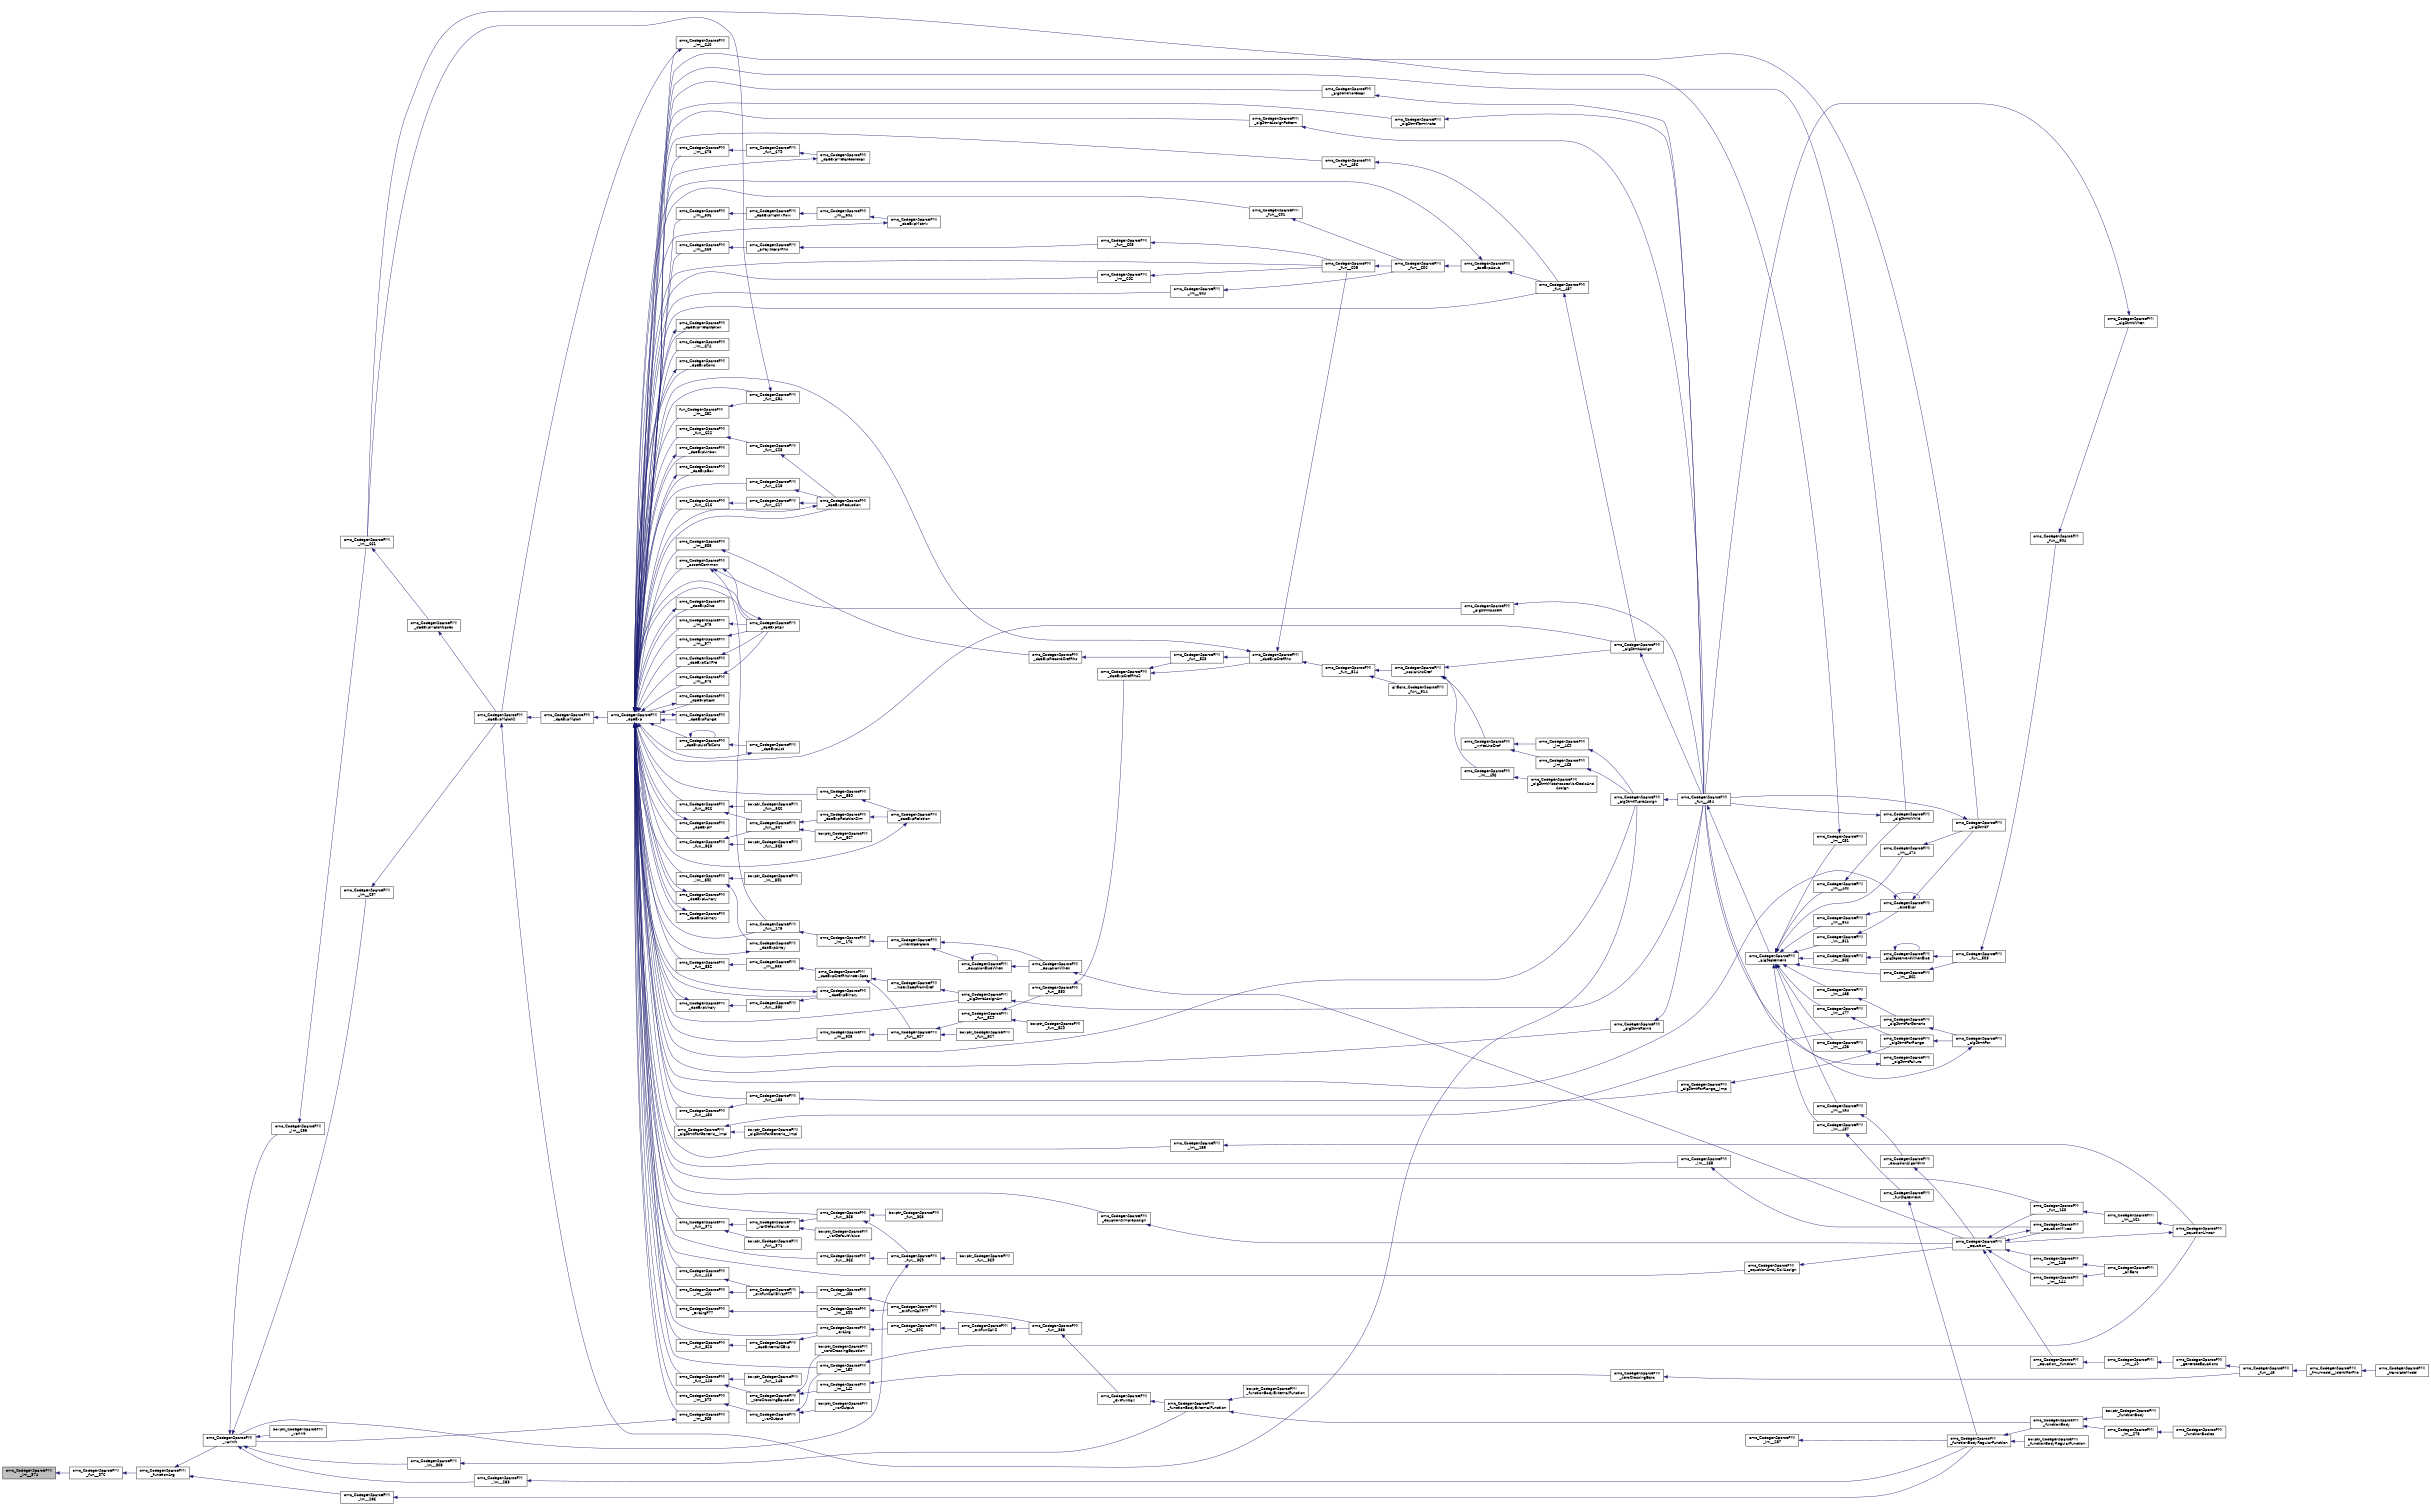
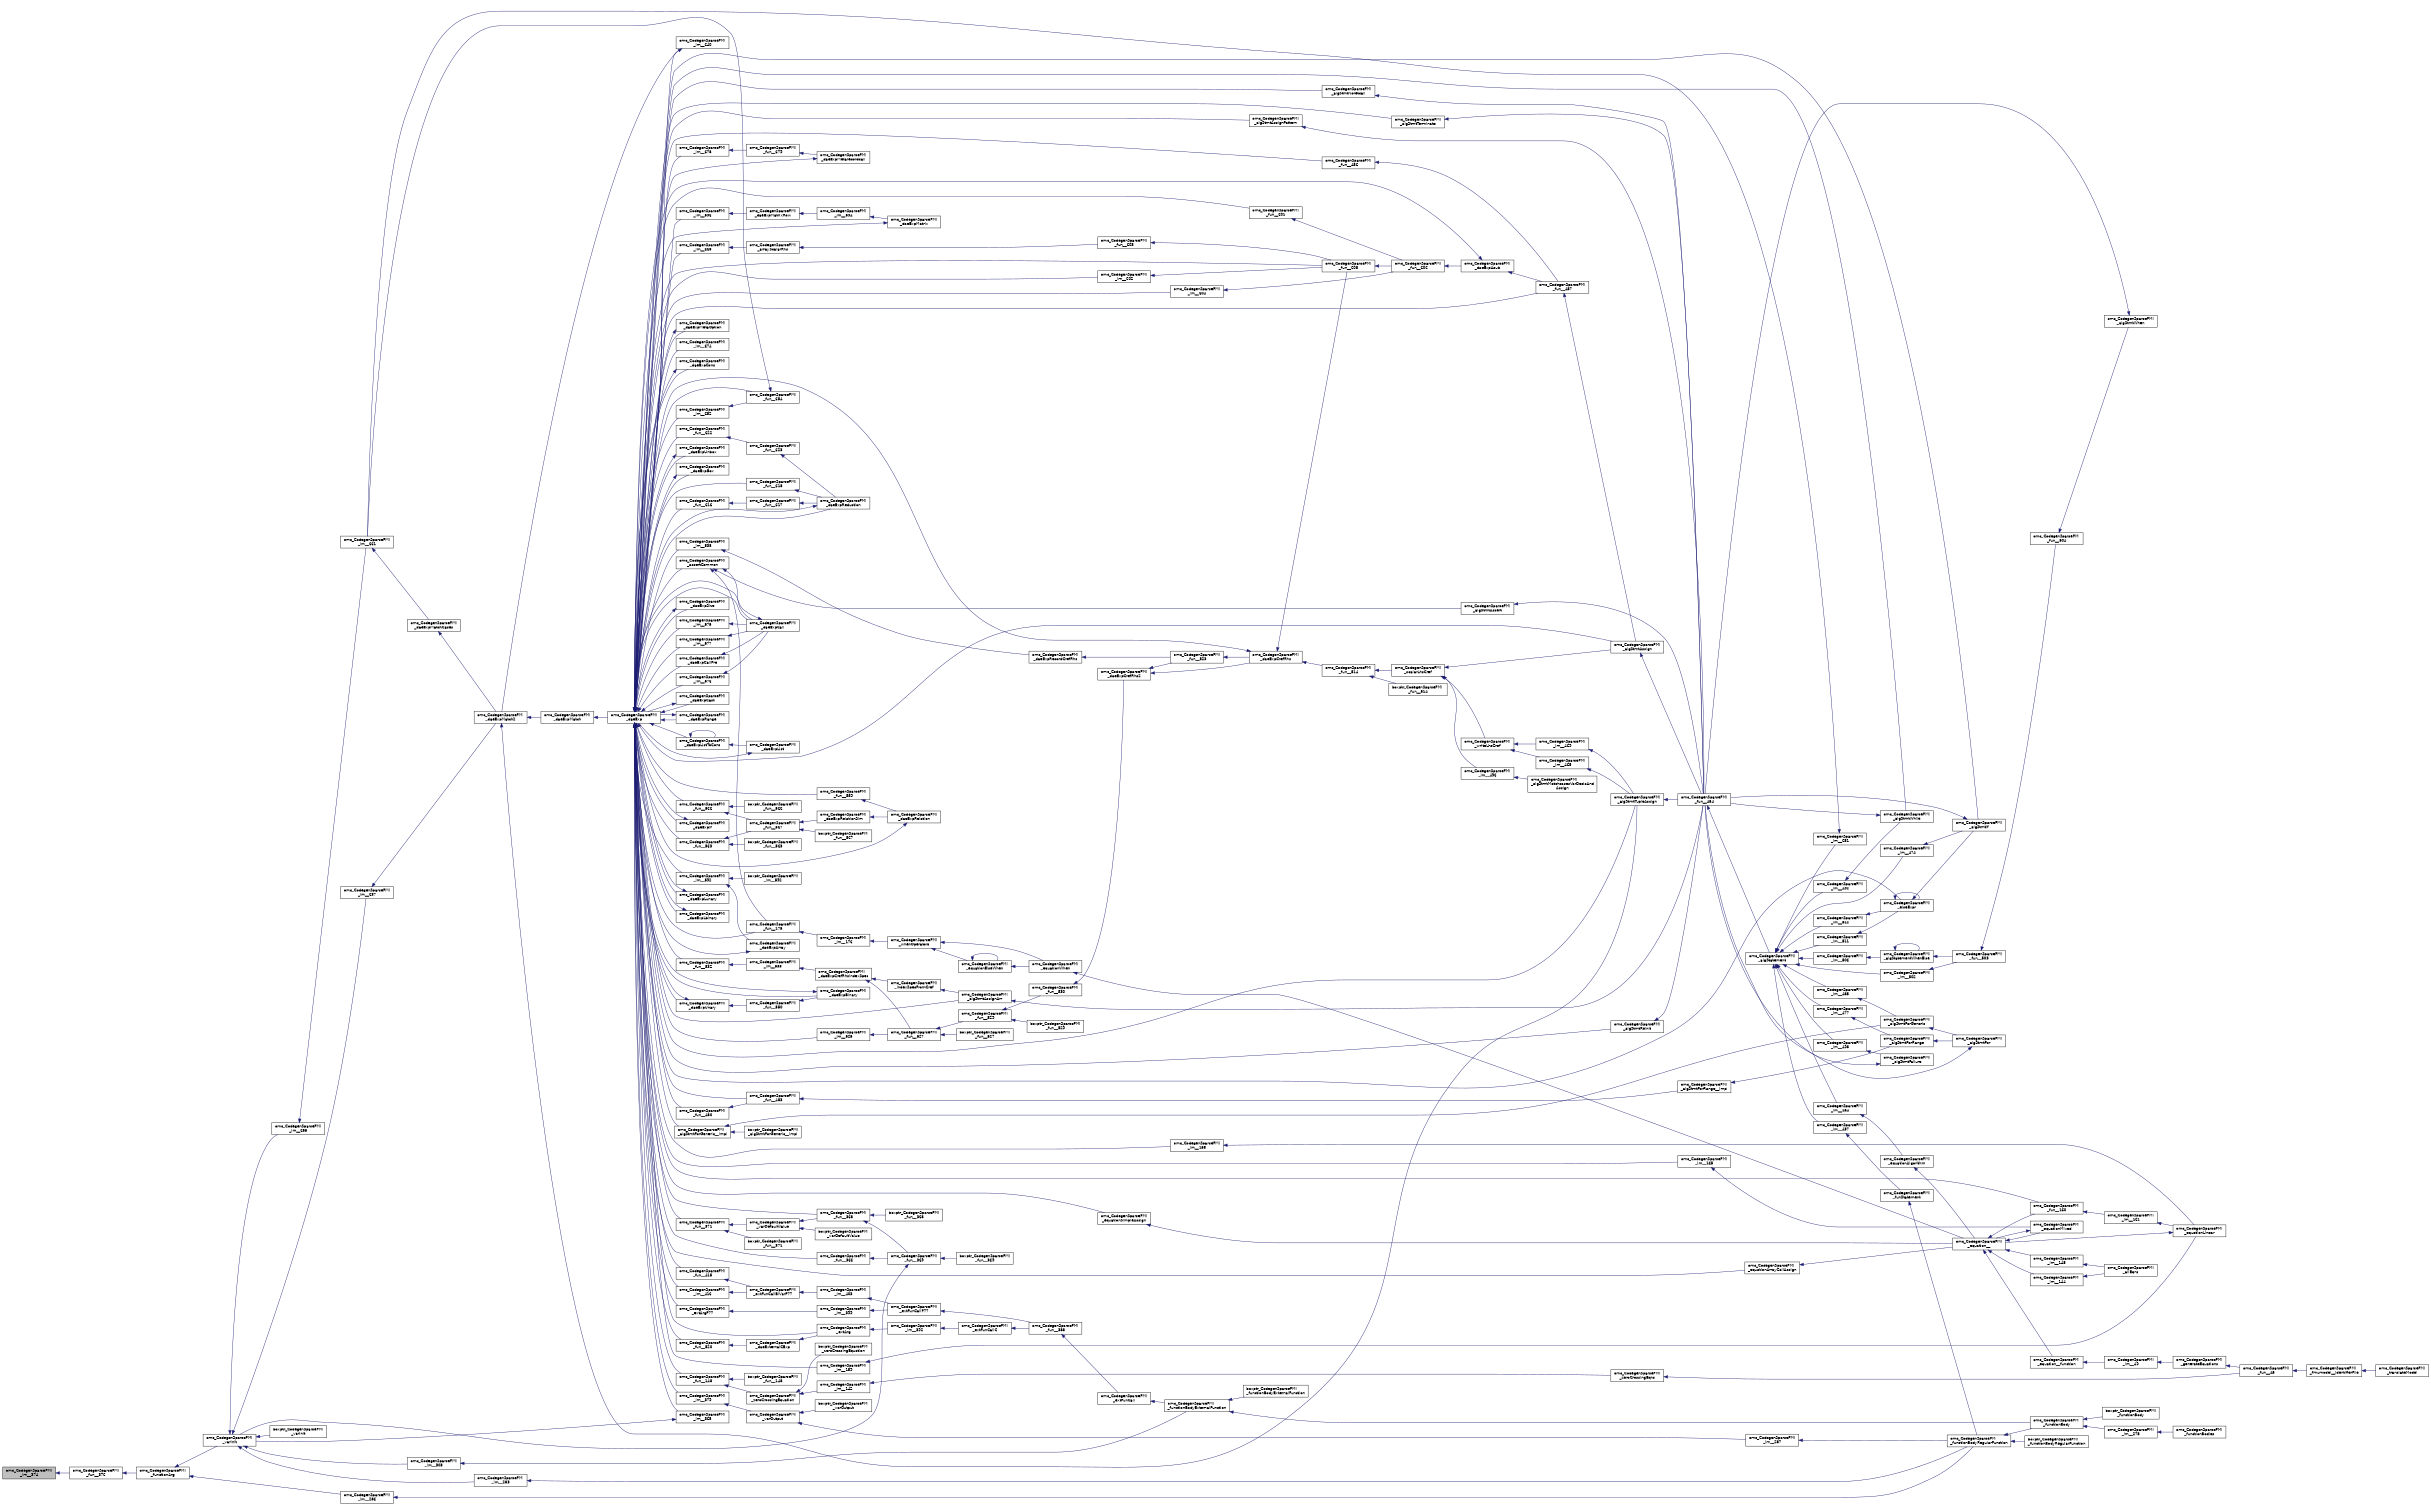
node "fun_CodegenSparseFMI _lm__652": label "fun_CodegenSparseFMI _lm__652" -> "omc_CodegenSparseFMI _lm__652"
node "allEqns_CodegenSparseFMI _fun__514": label "allEqns_CodegenSparseFMI _fun__514" -> "boxptr_CodegenSparseFMI _fun__514"
edge "omc_CodegenSparseFMI _lm__159" -> "omc_CodegenSparseFMI _varOutput": now "omc_CodegenSparseFMI _lm__287" -> "omc_CodegenSparseFMI _varOutput"
